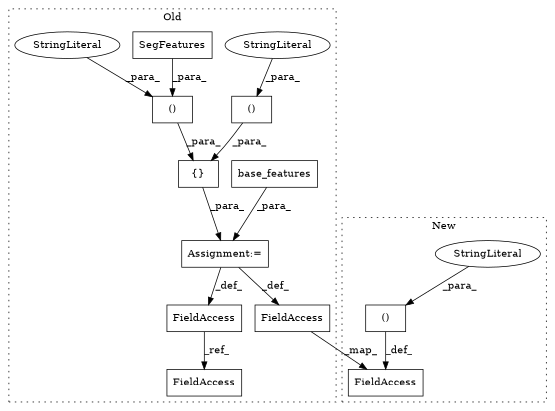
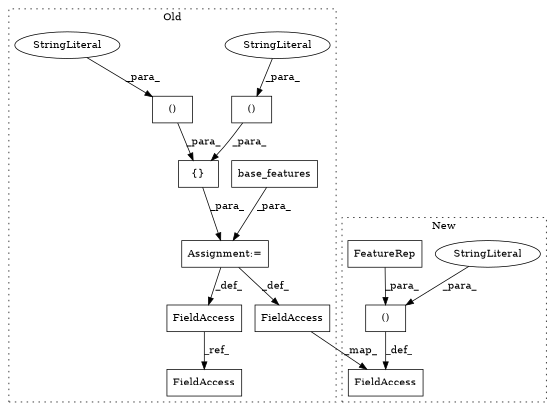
node "SegFeatures": removed
node "FeatureRep": added
